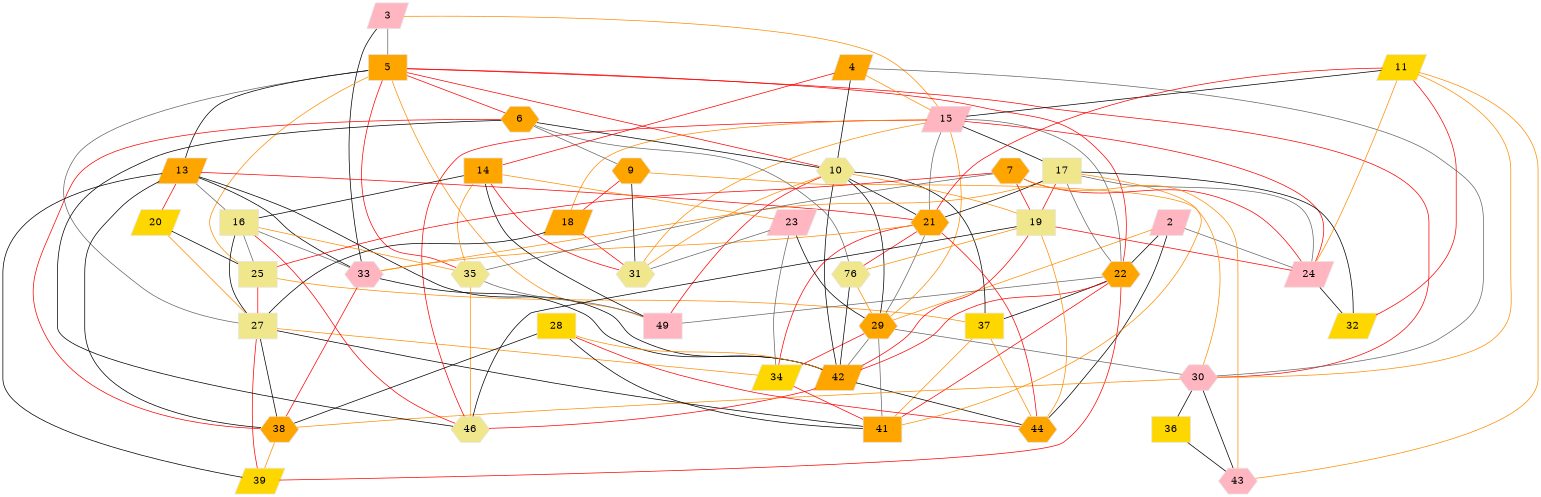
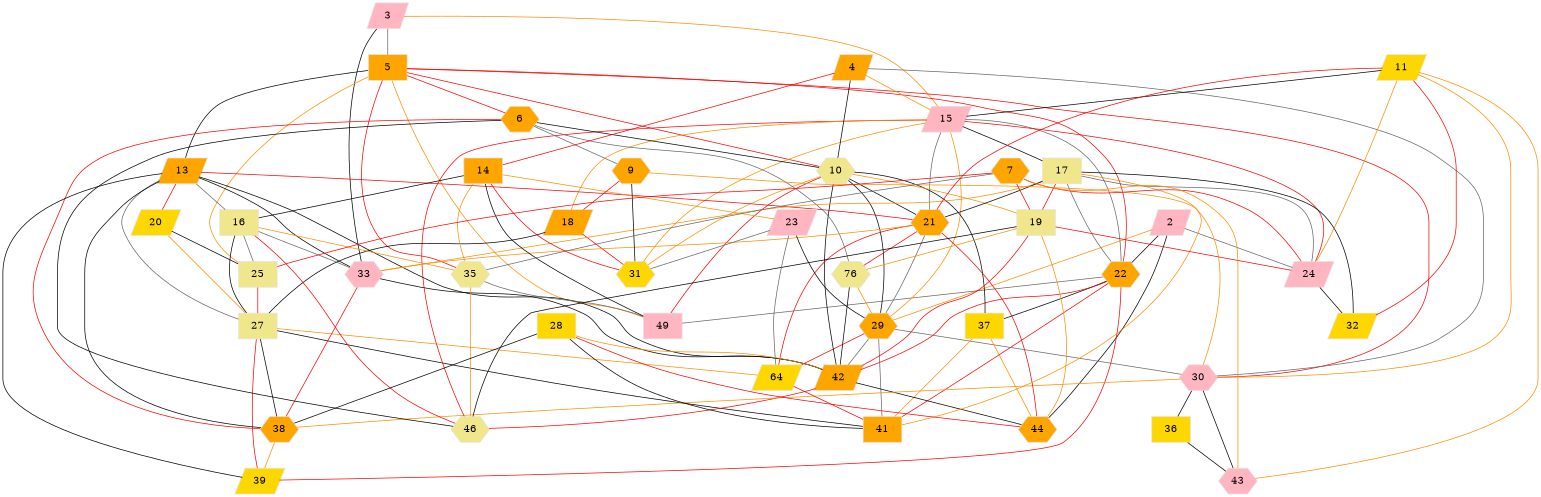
edge "5" -- "27": now "13" -- "27"
node "31": fillcolor khaki -> gold
edge "25" -- "37": removed
node "34": label "34" -> "64"
